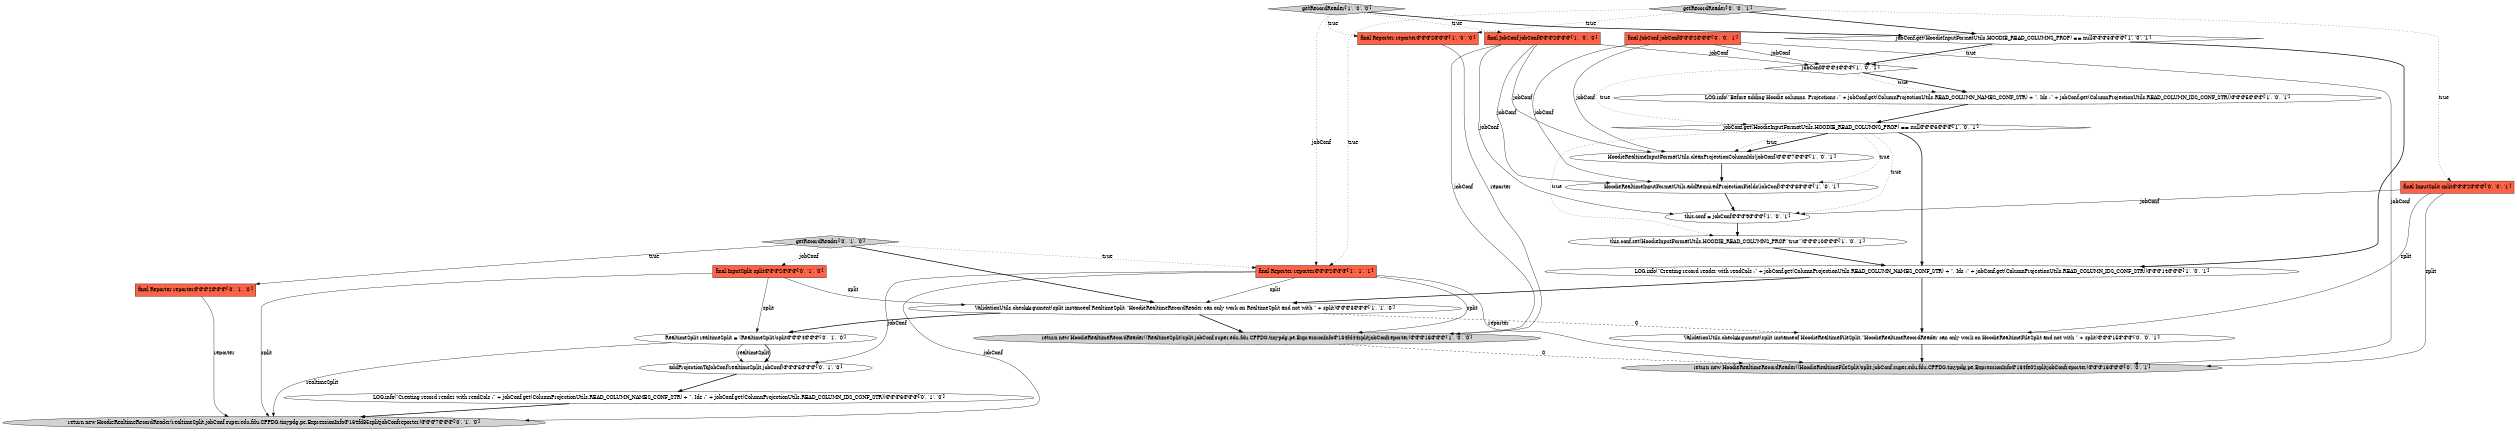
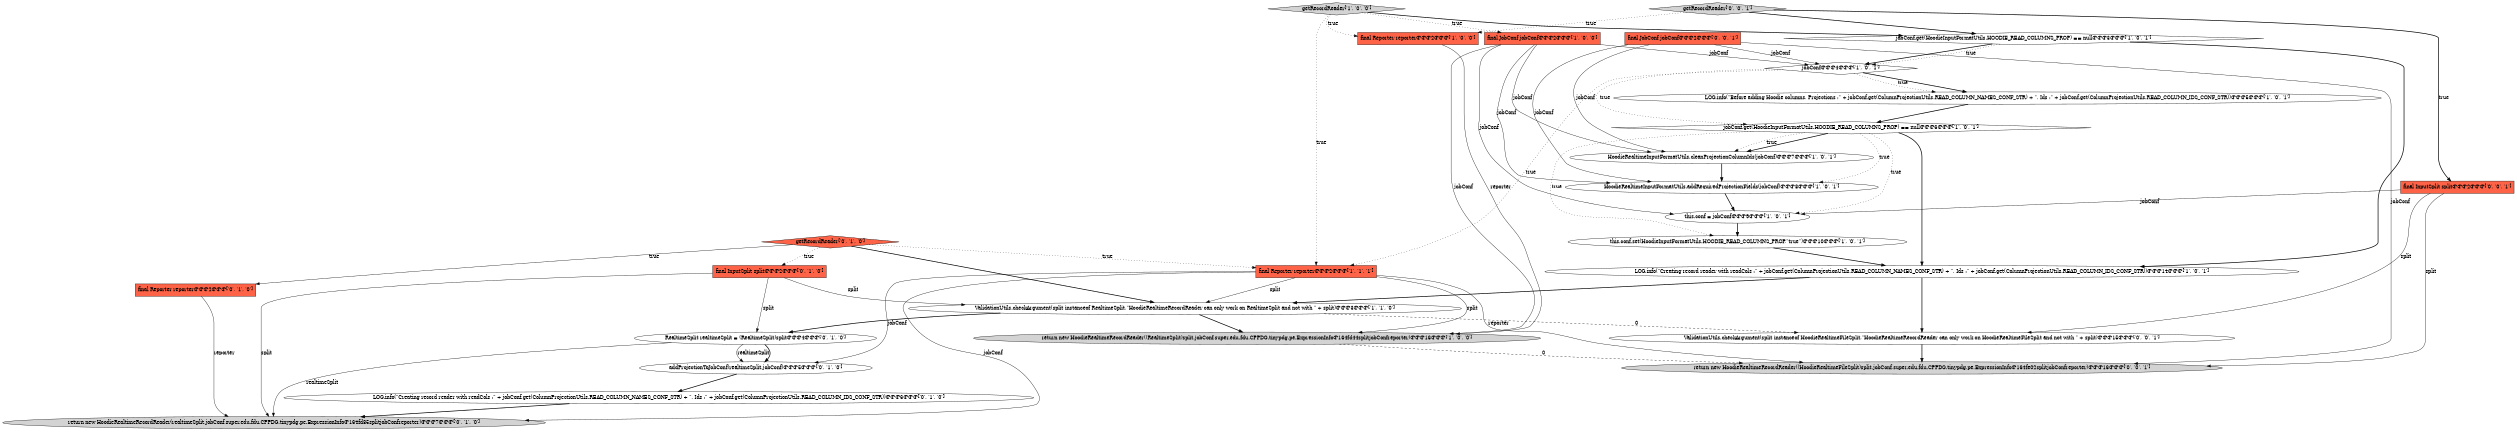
edge "getRecordReader['0', '0', '1']" -> "final InputSplit split@@@2@@@['0', '0', '1']": style dotted -> bold
edge "getRecordReader['0', '0', '1']" -> "final Reporter reporter@@@2@@@['1', '1', '1']": now "jobConf@@@4@@@['1', '0', '1']" -> "final Reporter reporter@@@2@@@['1', '1', '1']"
edge "getRecordReader['1', '0', '0']" -> "final Reporter reporter@@@2@@@['1', '1', '1']": label "jobConf" -> "true"
node "getRecordReader['0', '1', '0']": fillcolor lightgray -> tomato
edge "getRecordReader['0', '1', '0']" -> "final InputSplit split@@@2@@@['0', '1', '0']": label "jobConf" -> "true"
